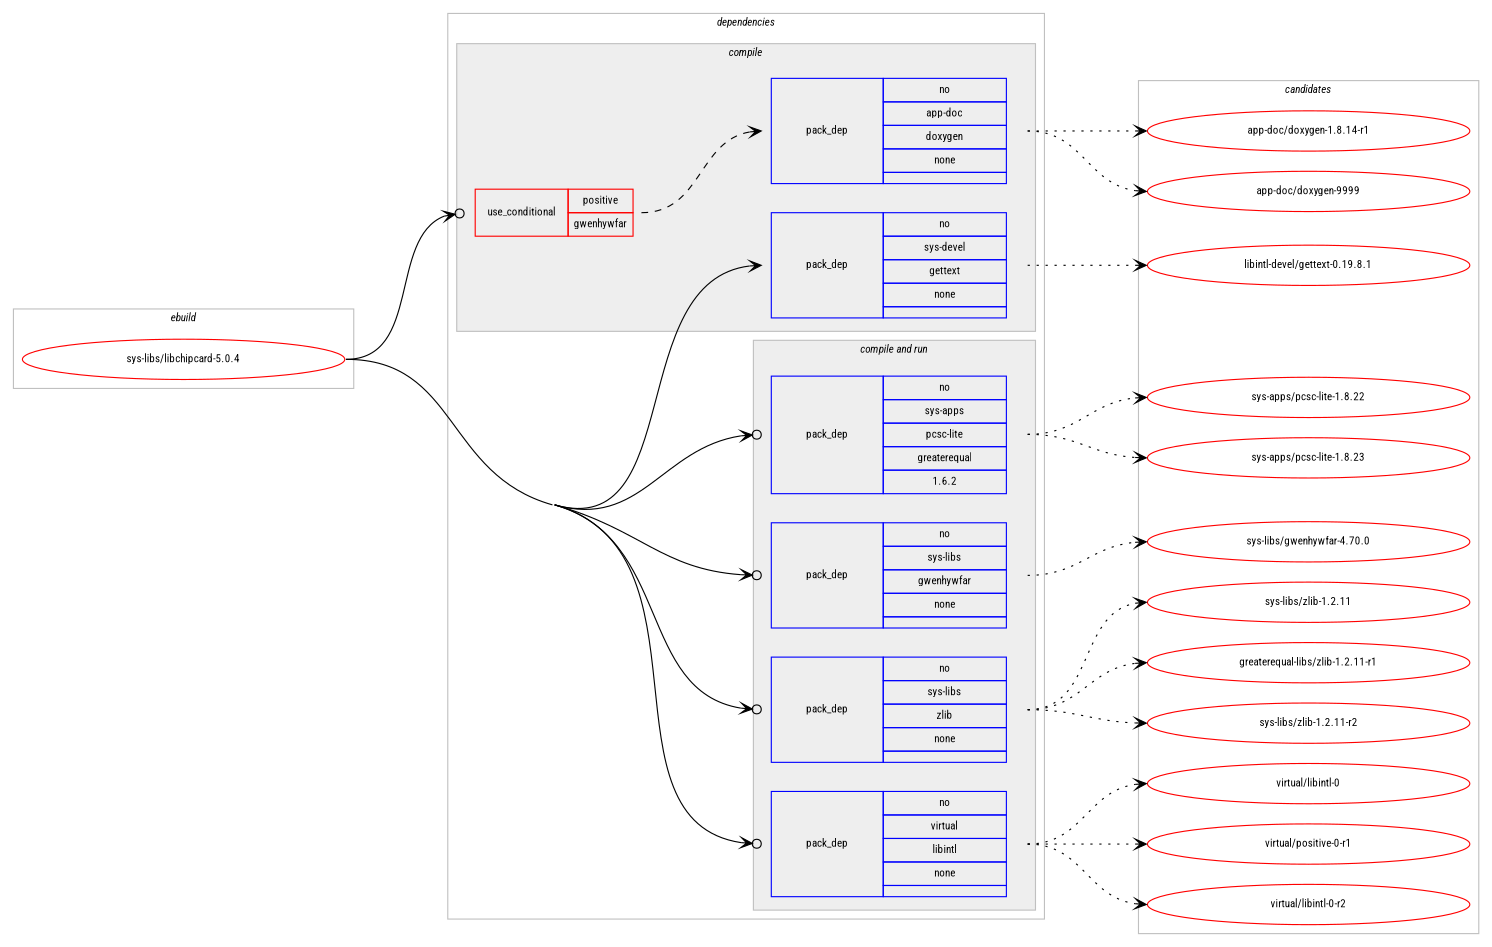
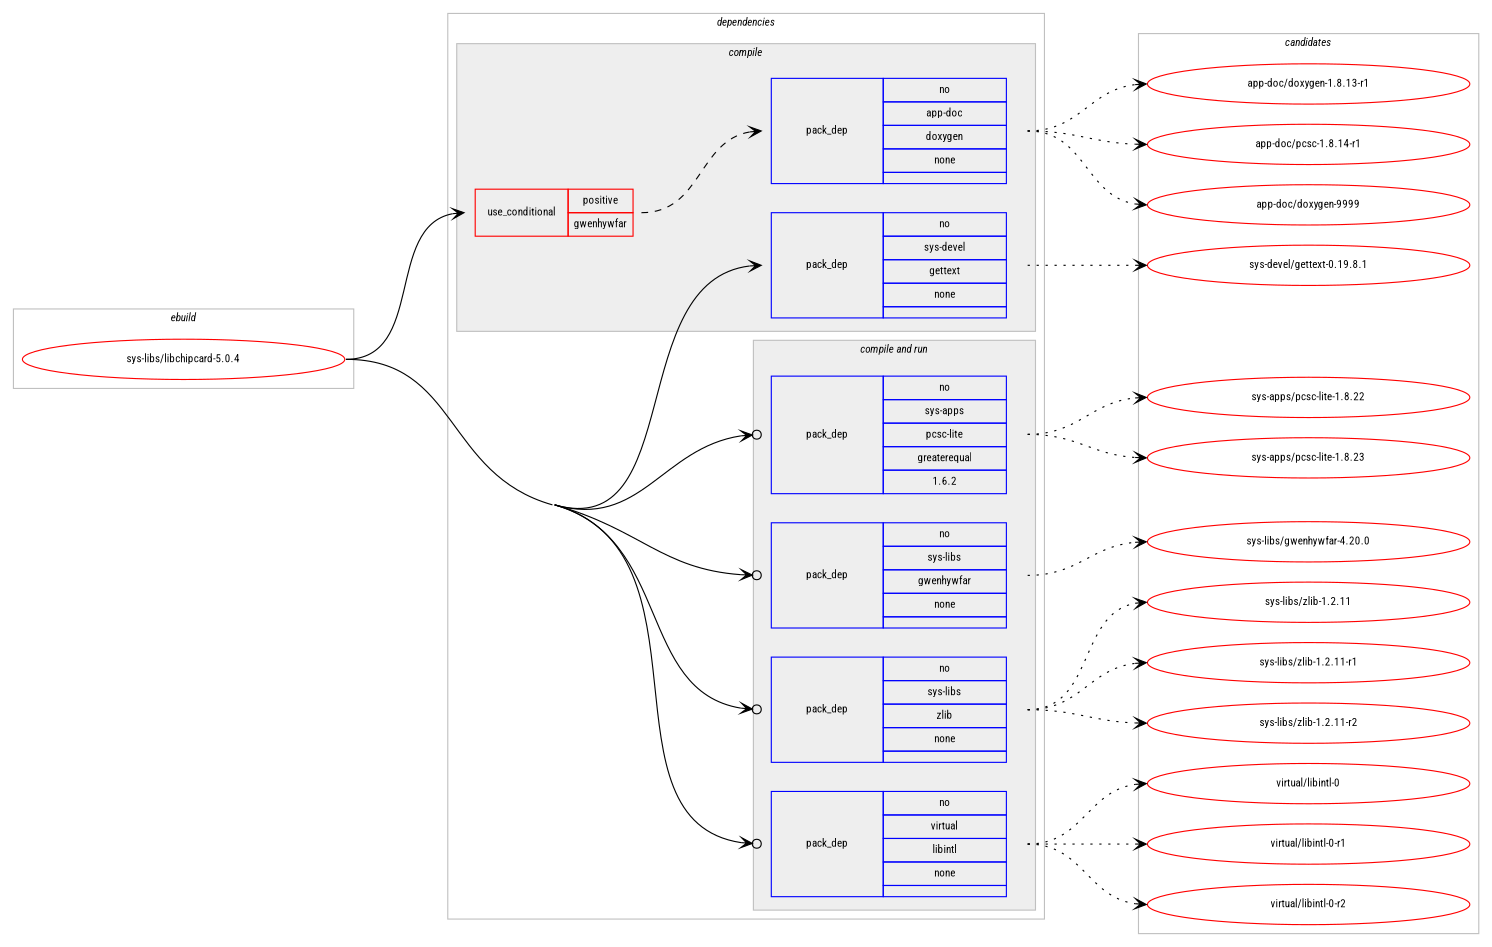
node "app-doc/doxygen-1.8.13-r1": added
node "app-doc/doxygen-1.8.14-r1": label "app-doc/doxygen-1.8.14-r1" -> "app-doc/pcsc-1.8.14-r1"
node "libintl-devel/gettext-0.19.8.1": label "libintl-devel/gettext-0.19.8.1" -> "sys-devel/gettext-0.19.8.1"
edge "sys-libs/libchipcard-5.0.4" -> "use_conditional": arrowhead odotvee -> vee
node "sys-libs/gwenhywfar-4.70.0": label "sys-libs/gwenhywfar-4.70.0" -> "sys-libs/gwenhywfar-4.20.0"
node "greaterequal-libs/zlib-1.2.11-r1": label "greaterequal-libs/zlib-1.2.11-r1" -> "sys-libs/zlib-1.2.11-r1"
node "virtual/positive-0-r1": label "virtual/positive-0-r1" -> "virtual/libintl-0-r1"
